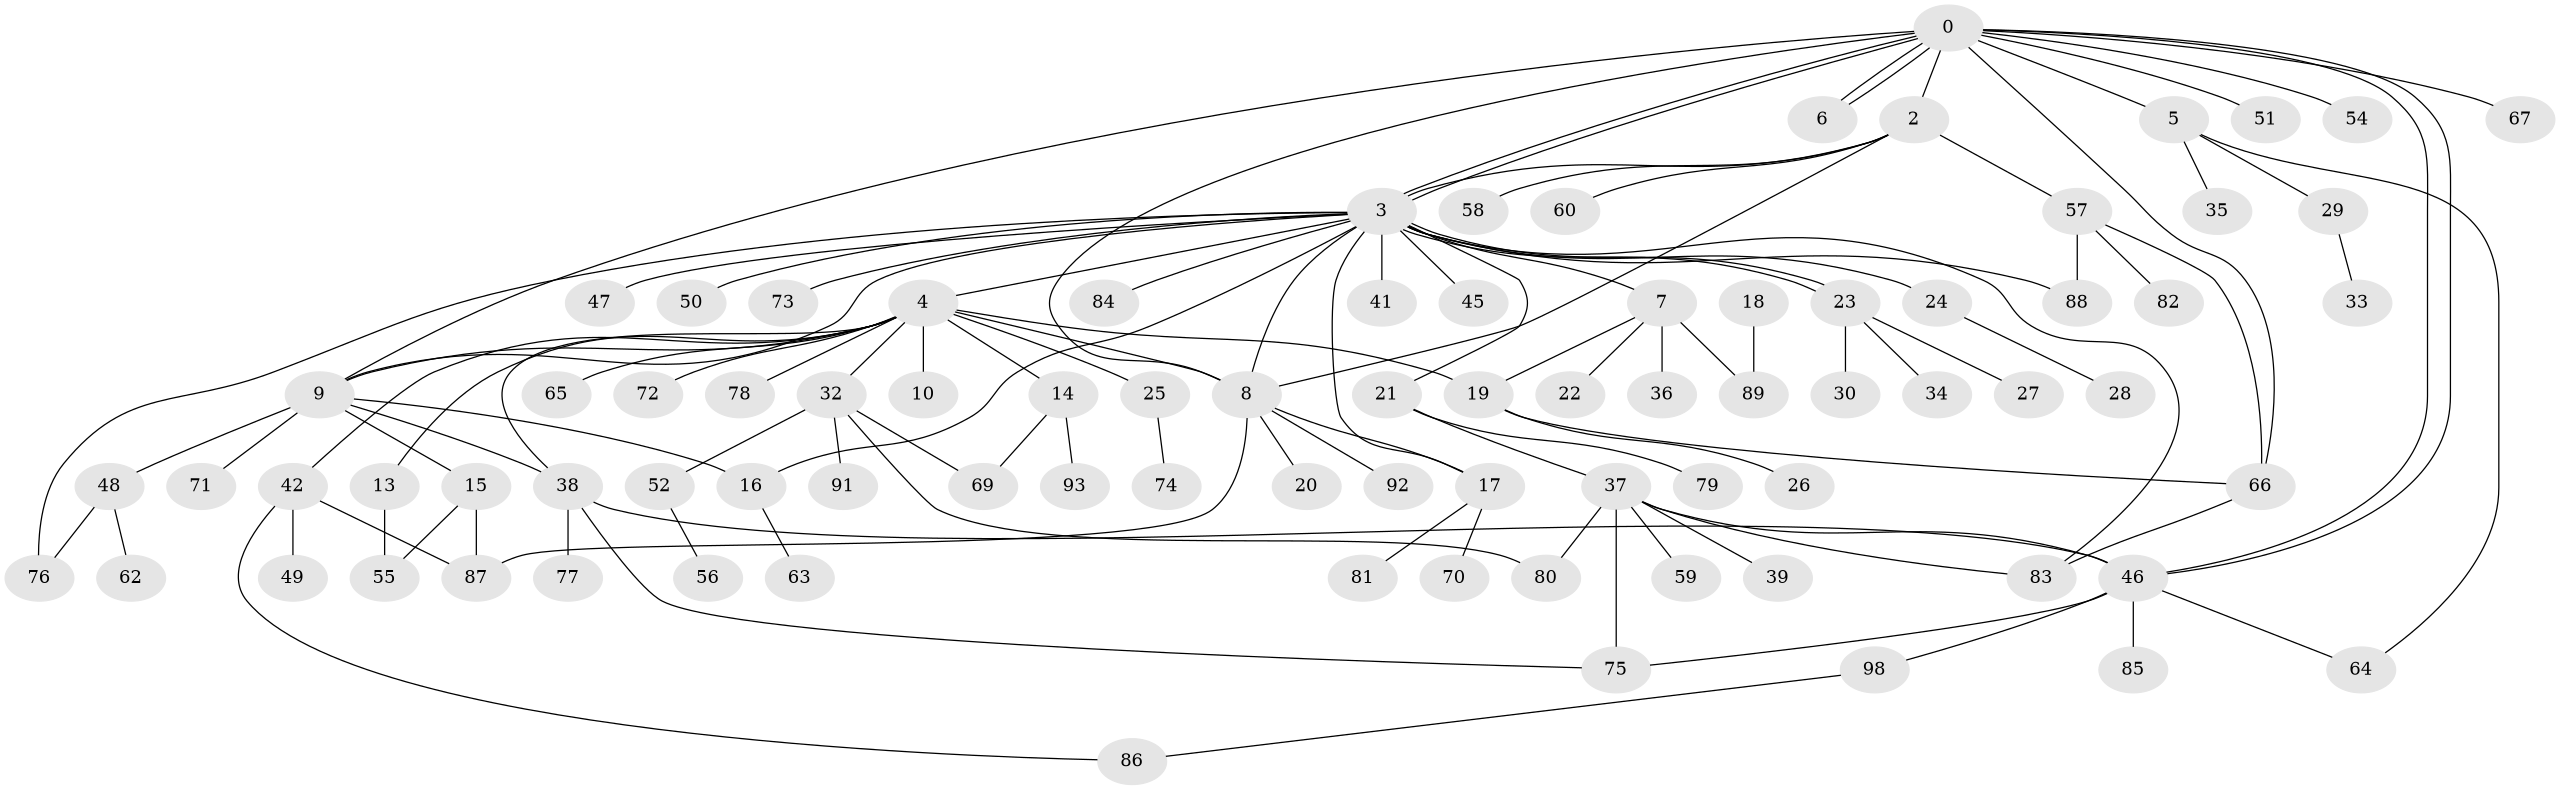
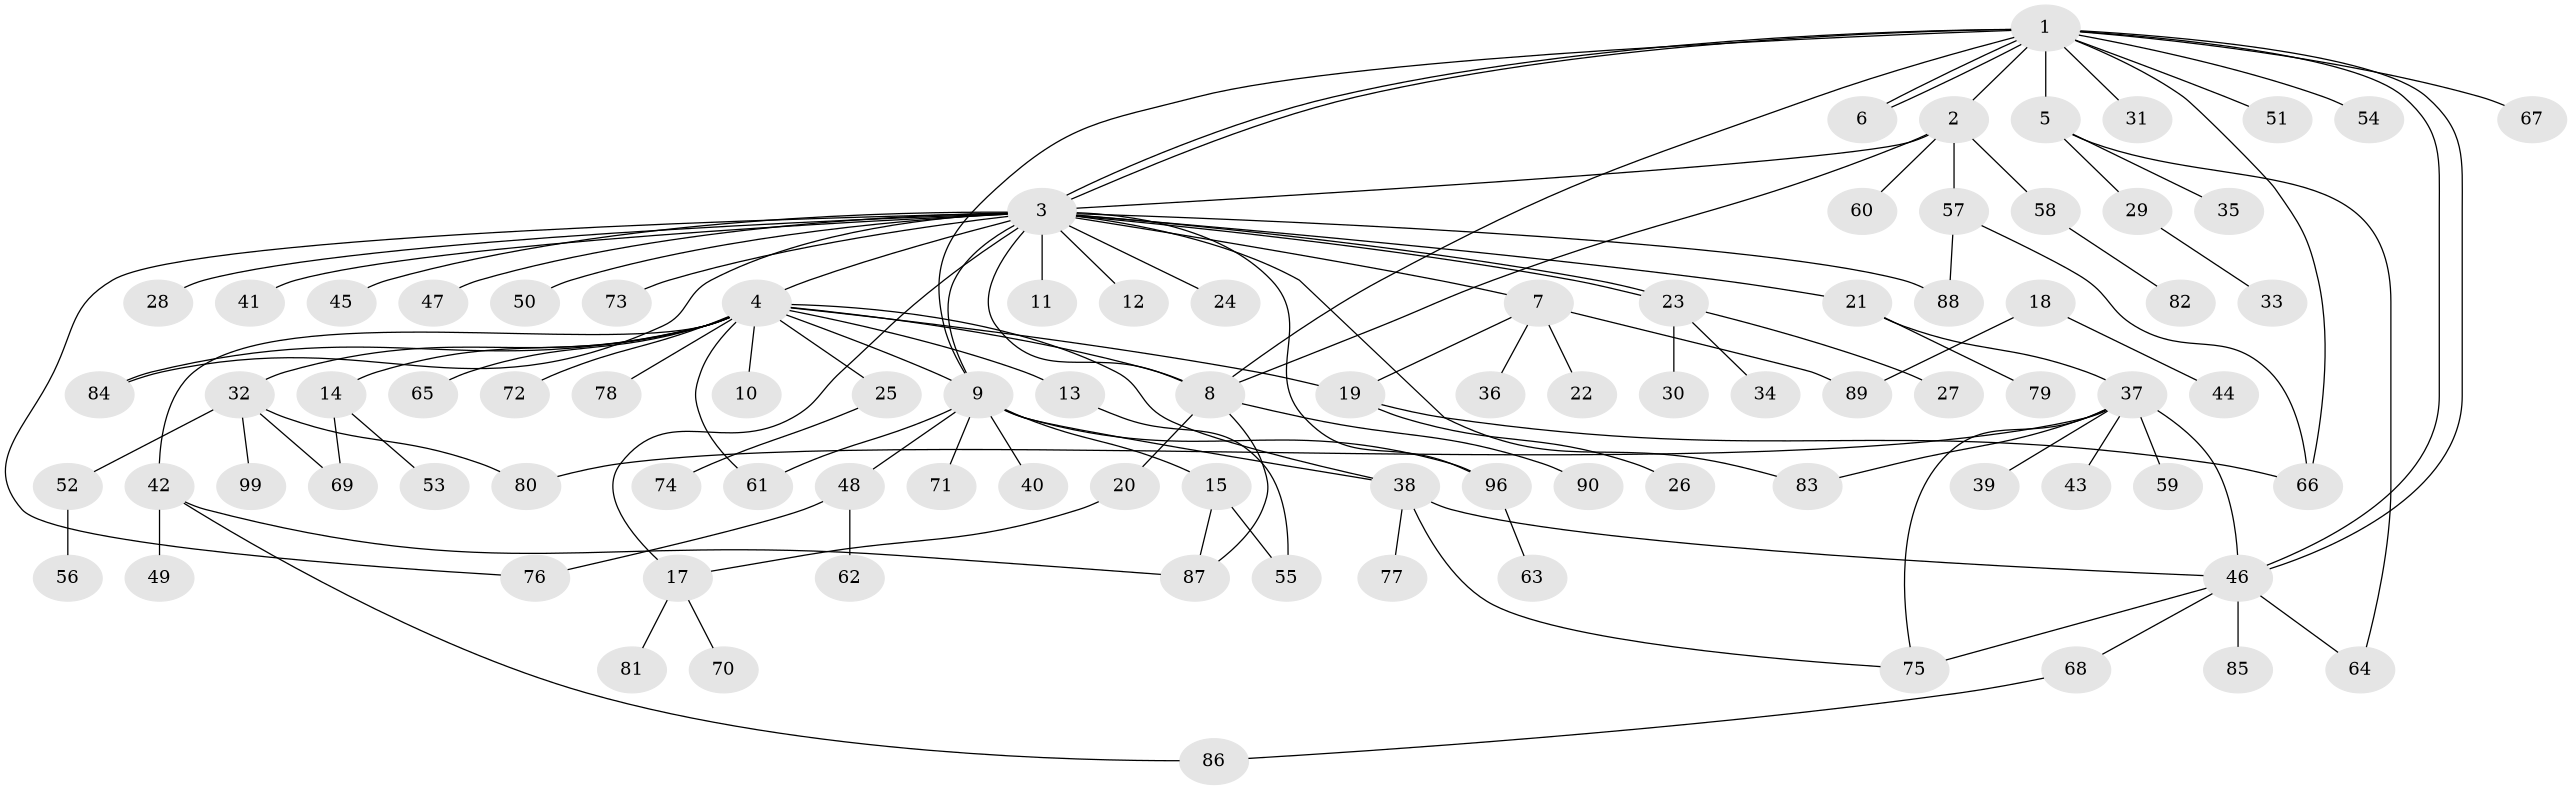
node "0": label "0" -> "1"
node "31": added
edge "57" -- "82": now "58" -- "82"
node "11": added
node "12": added
edge "4" -- "84": added
edge "24" -- "28": now "3" -- "28"
node "44": added
edge "8" -- "17": now "20" -- "17"
node "16": label "16" -> "96"
node "61": added
node "91": label "91" -> "99"
node "40": added
node "93": label "93" -> "53"
node "92": label "92" -> "90"
node "43": added
edge "66" -- "83": removed
node "98": label "98" -> "68"
